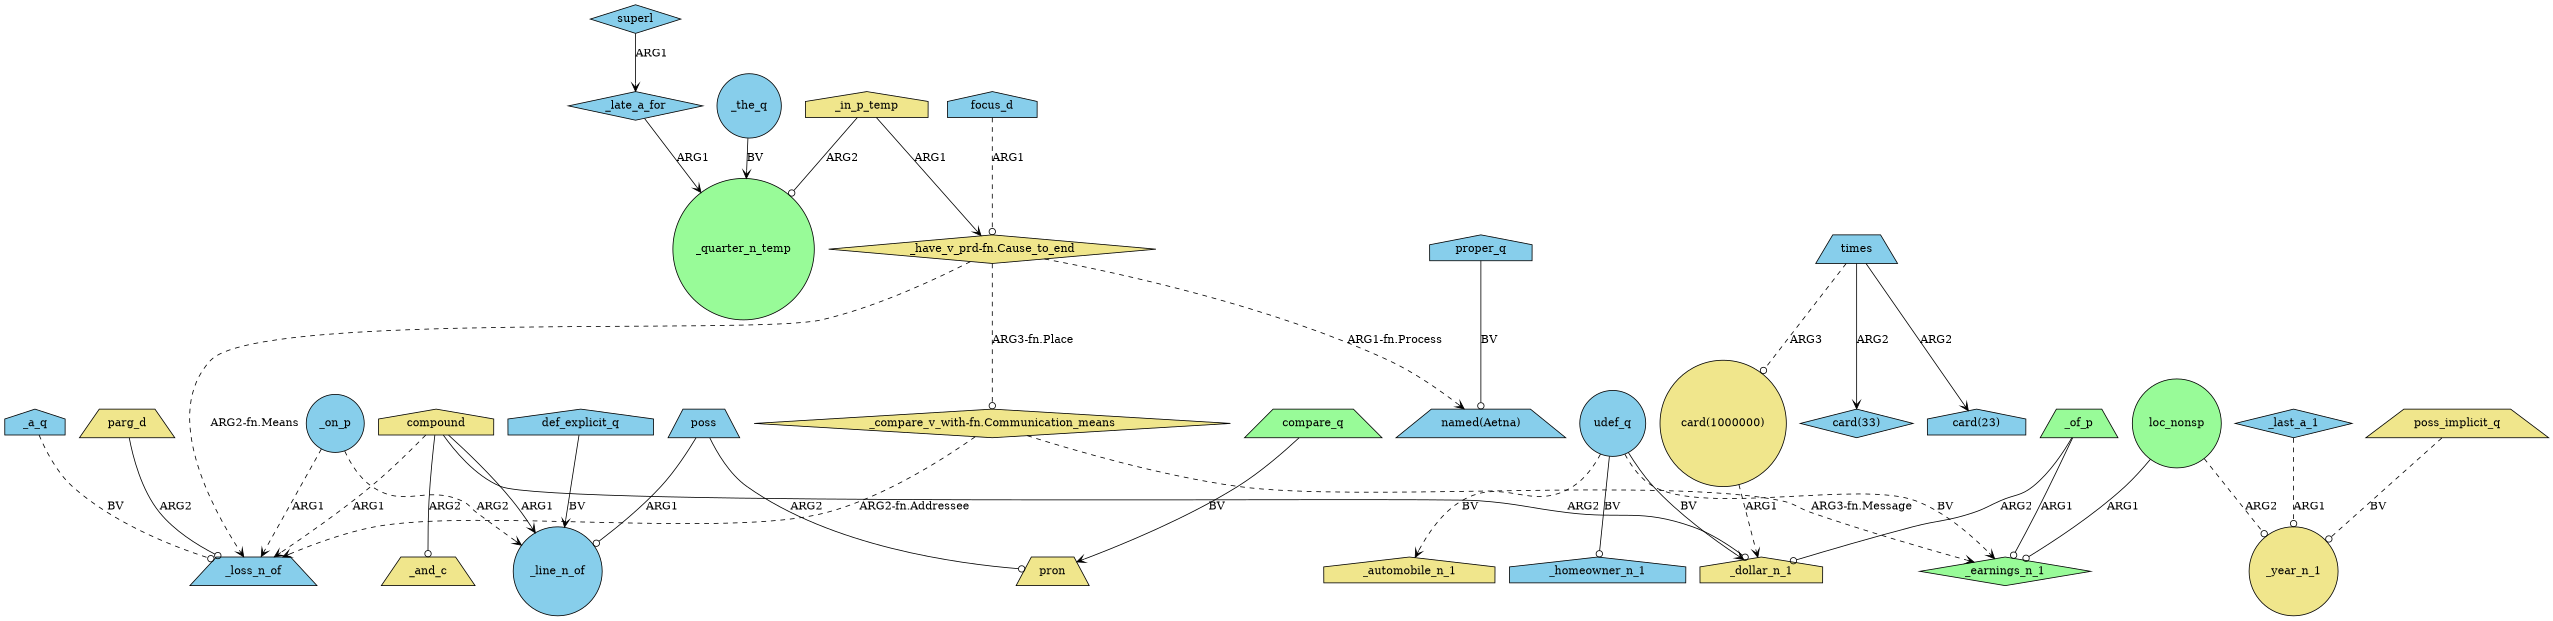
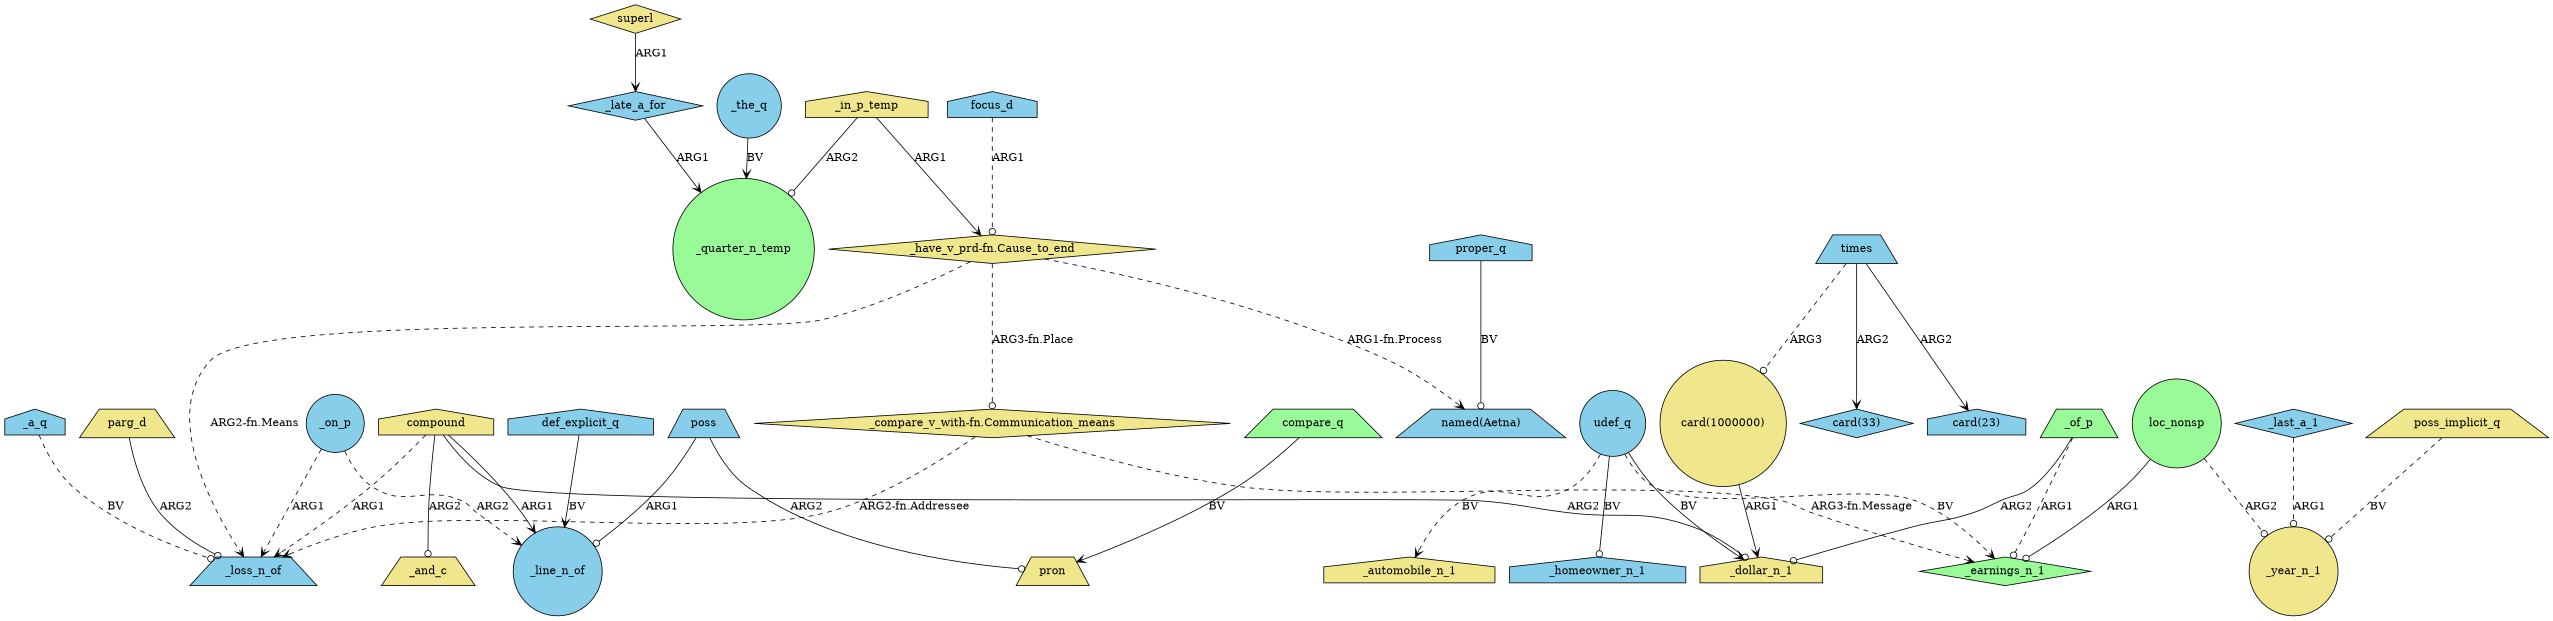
node "superl": fillcolor skyblue -> khaki
edge "_of_p" -> "_earnings_n_1": style solid -> dashed
edge "card(1000000)" -> "_dollar_n_1": style dashed -> solid
